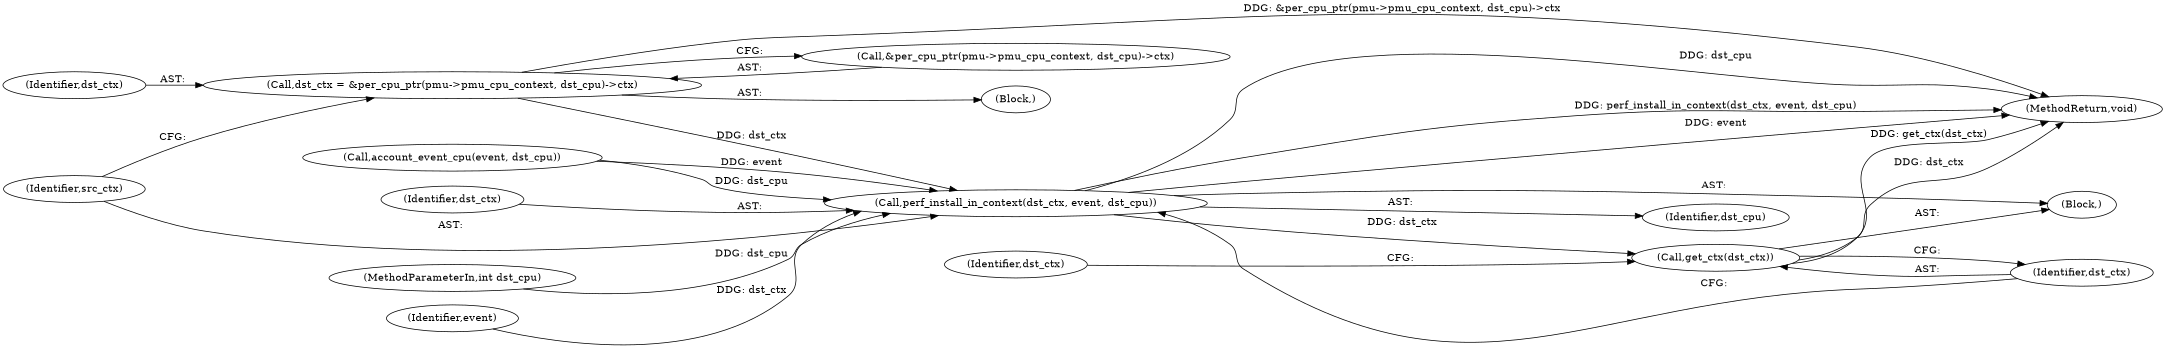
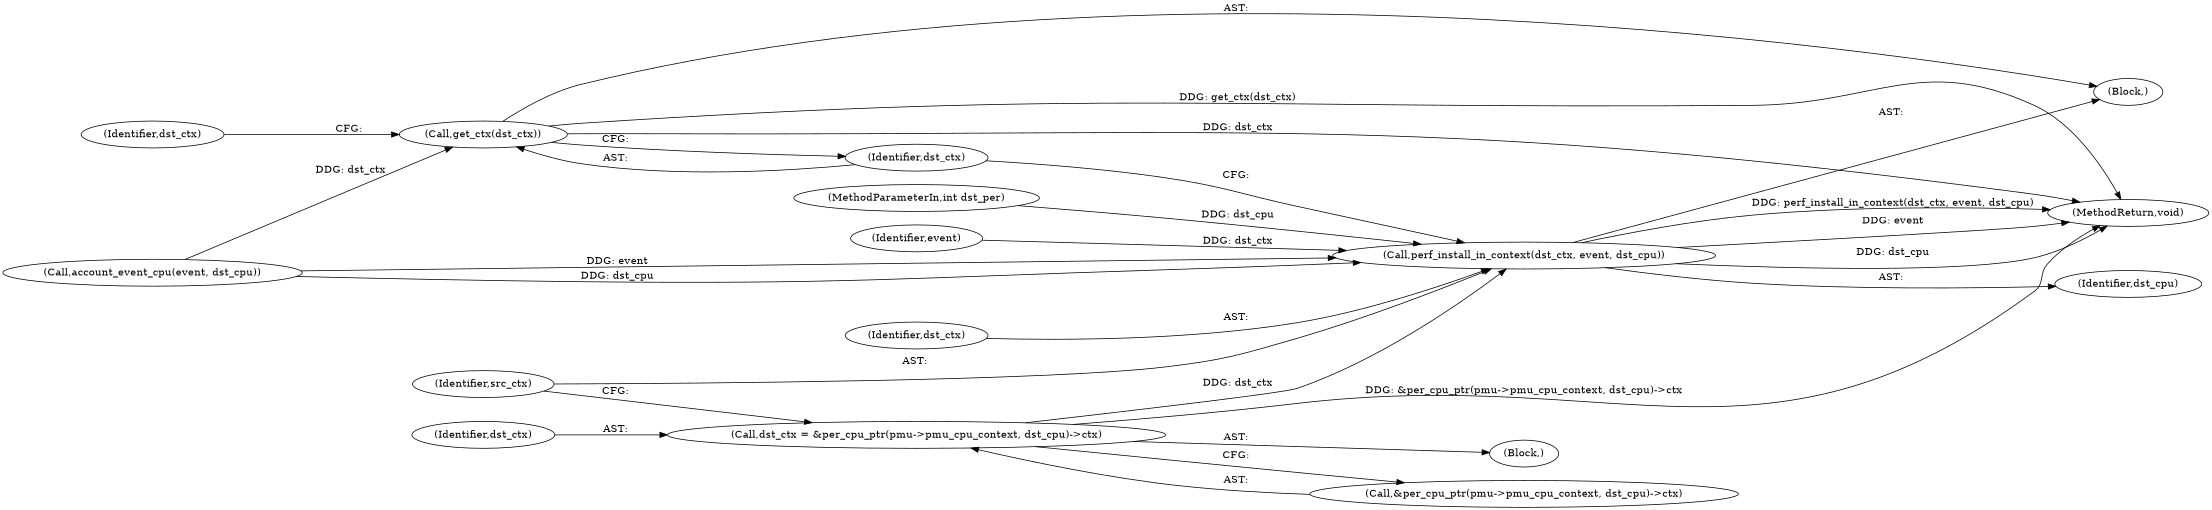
edge "(Call,perf_install_in_context(dst_ctx, event, dst_cpu))" -> "(Call,get_ctx(dst_ctx))": now "(Call,account_event_cpu(event, dst_cpu))" -> "(Call,get_ctx(dst_ctx))"
node "(MethodParameterIn,int dst_cpu)": label "(MethodParameterIn,int dst_cpu)" -> "(MethodParameterIn,int dst_per)"
